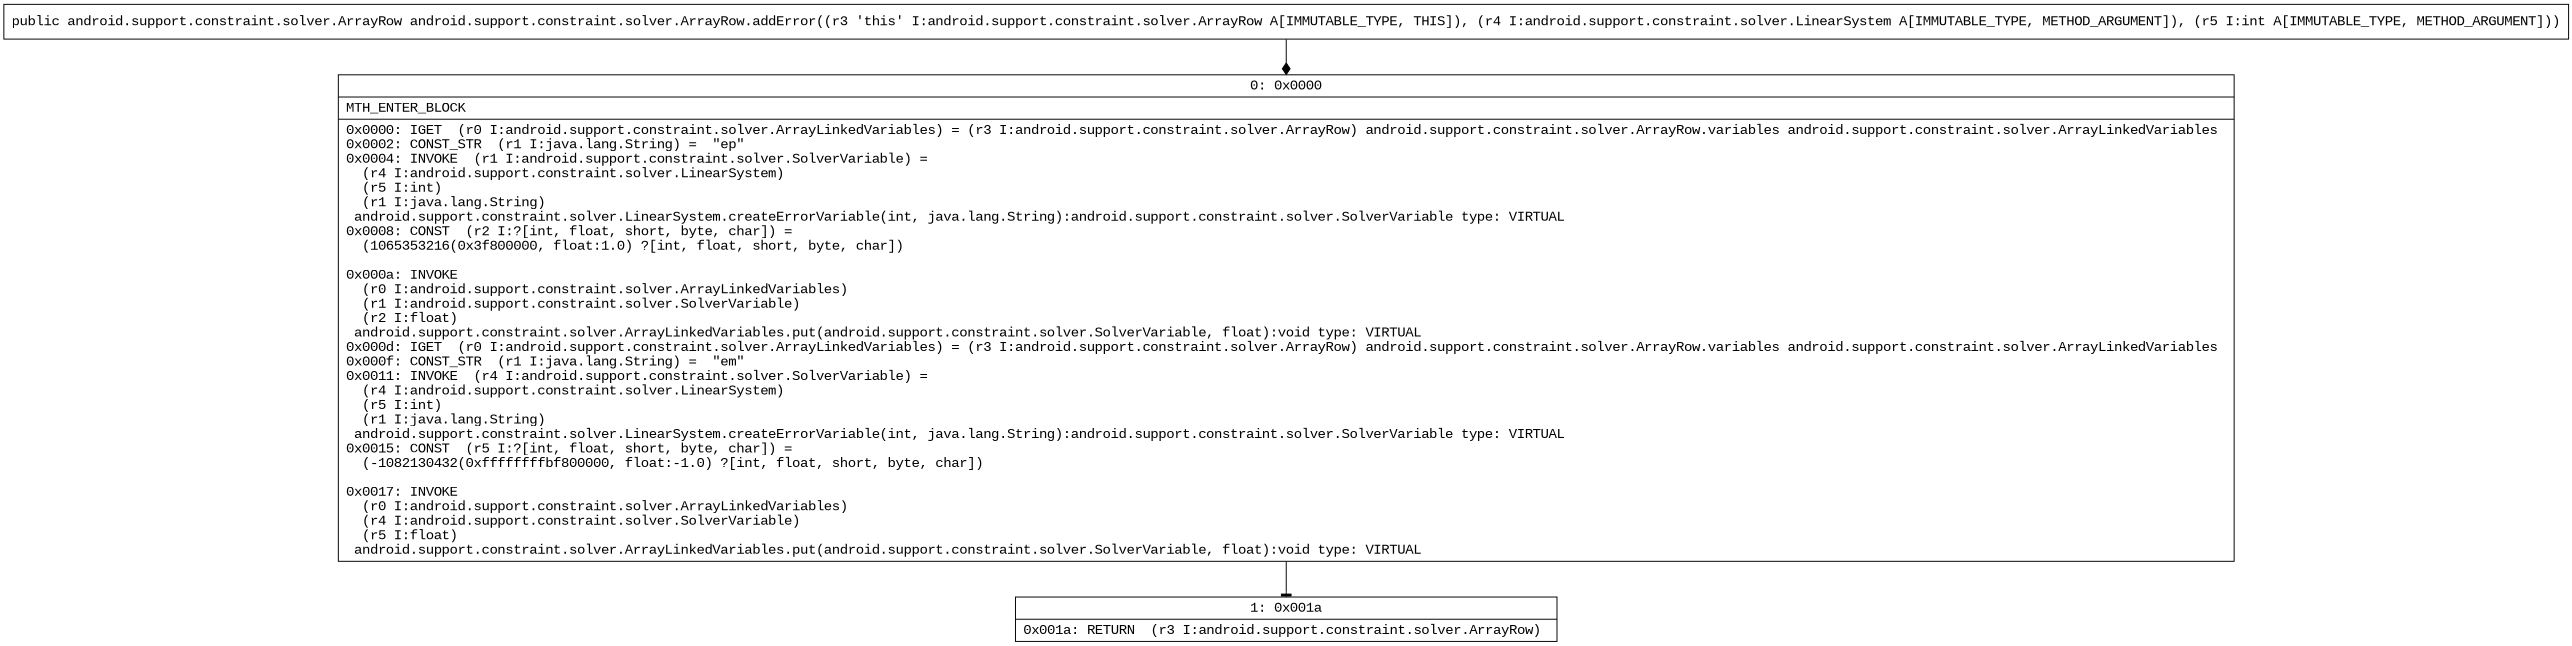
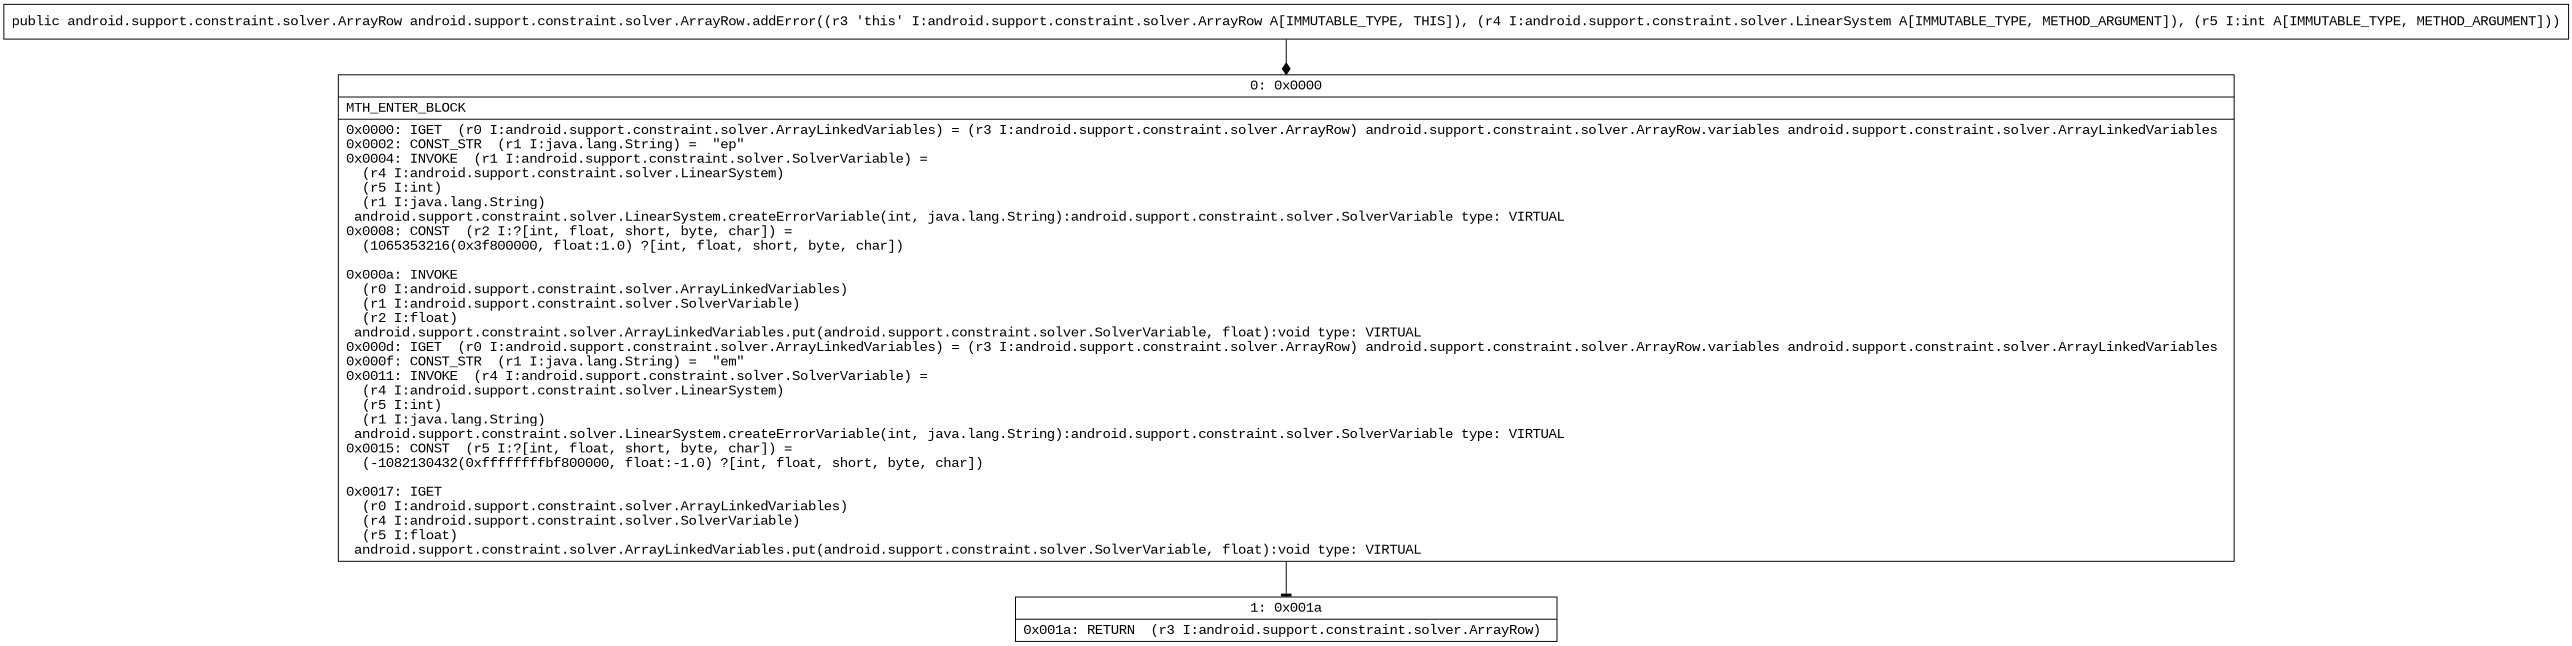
node "0: 0x0000": text "0x0017: INVOKE" -> "0x0017: IGET"
